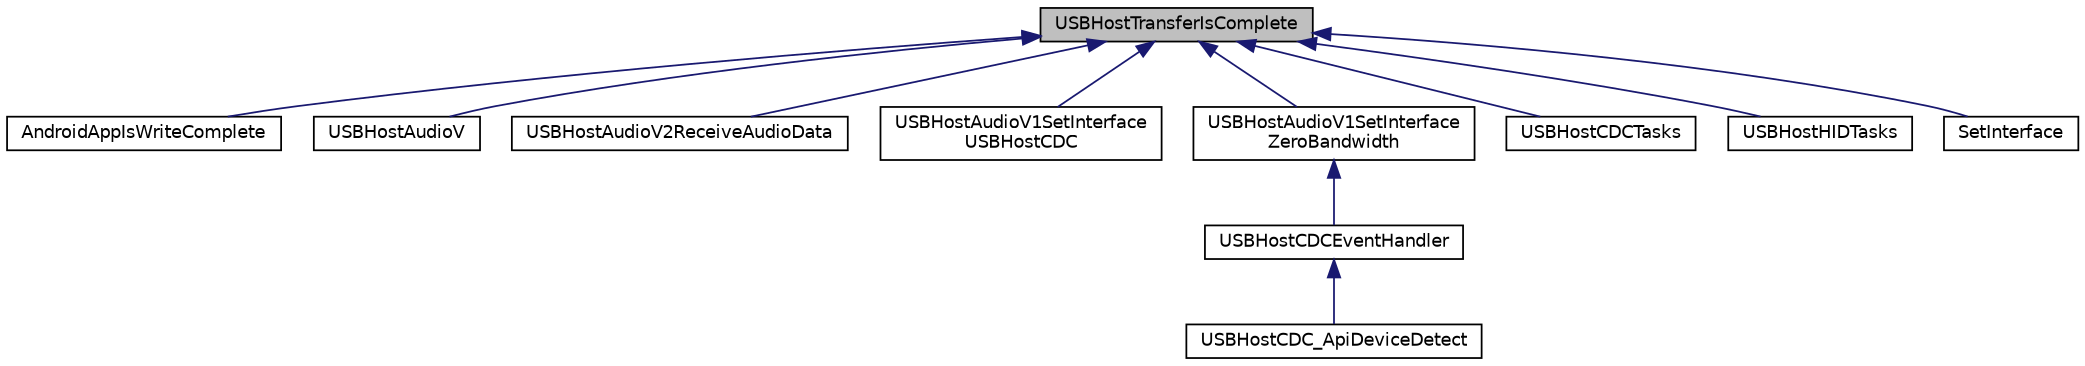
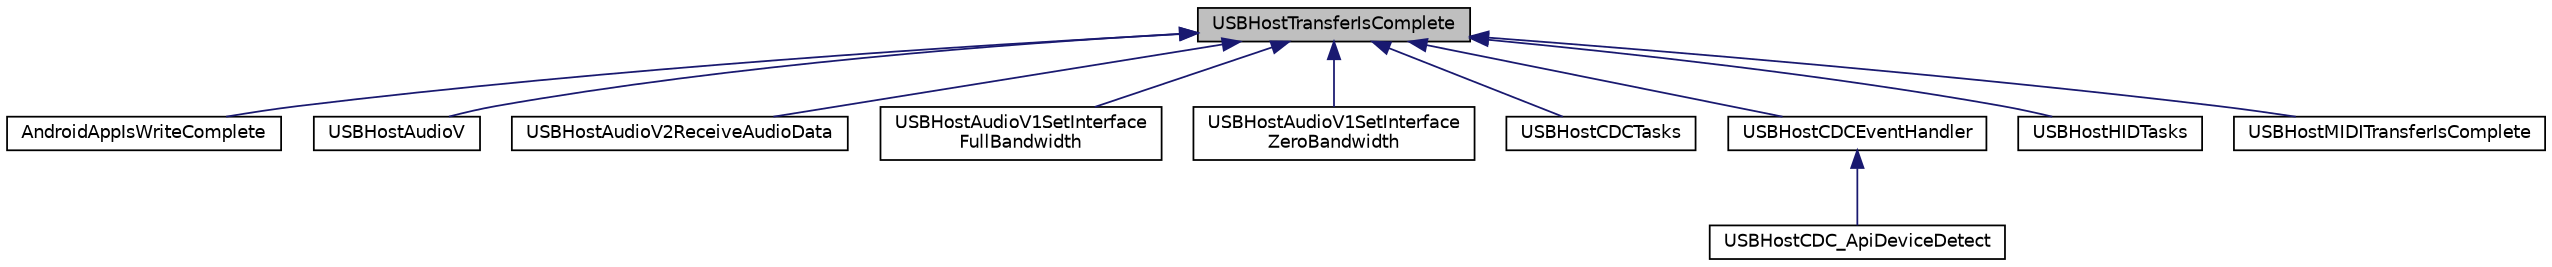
node "USBHostAudioV1SetInterface USBHostCDC": label "USBHostAudioV1SetInterface USBHostCDC" -> "USBHostAudioV1SetInterface FullBandwidth"
node "SetInterface": label "SetInterface" -> "USBHostMIDITransferIsComplete"
edge "USBHostCDCEventHandler" -> "USBHostAudioV1SetInterface ZeroBandwidth": now "USBHostCDCEventHandler" -> "USBHostTransferIsComplete"
